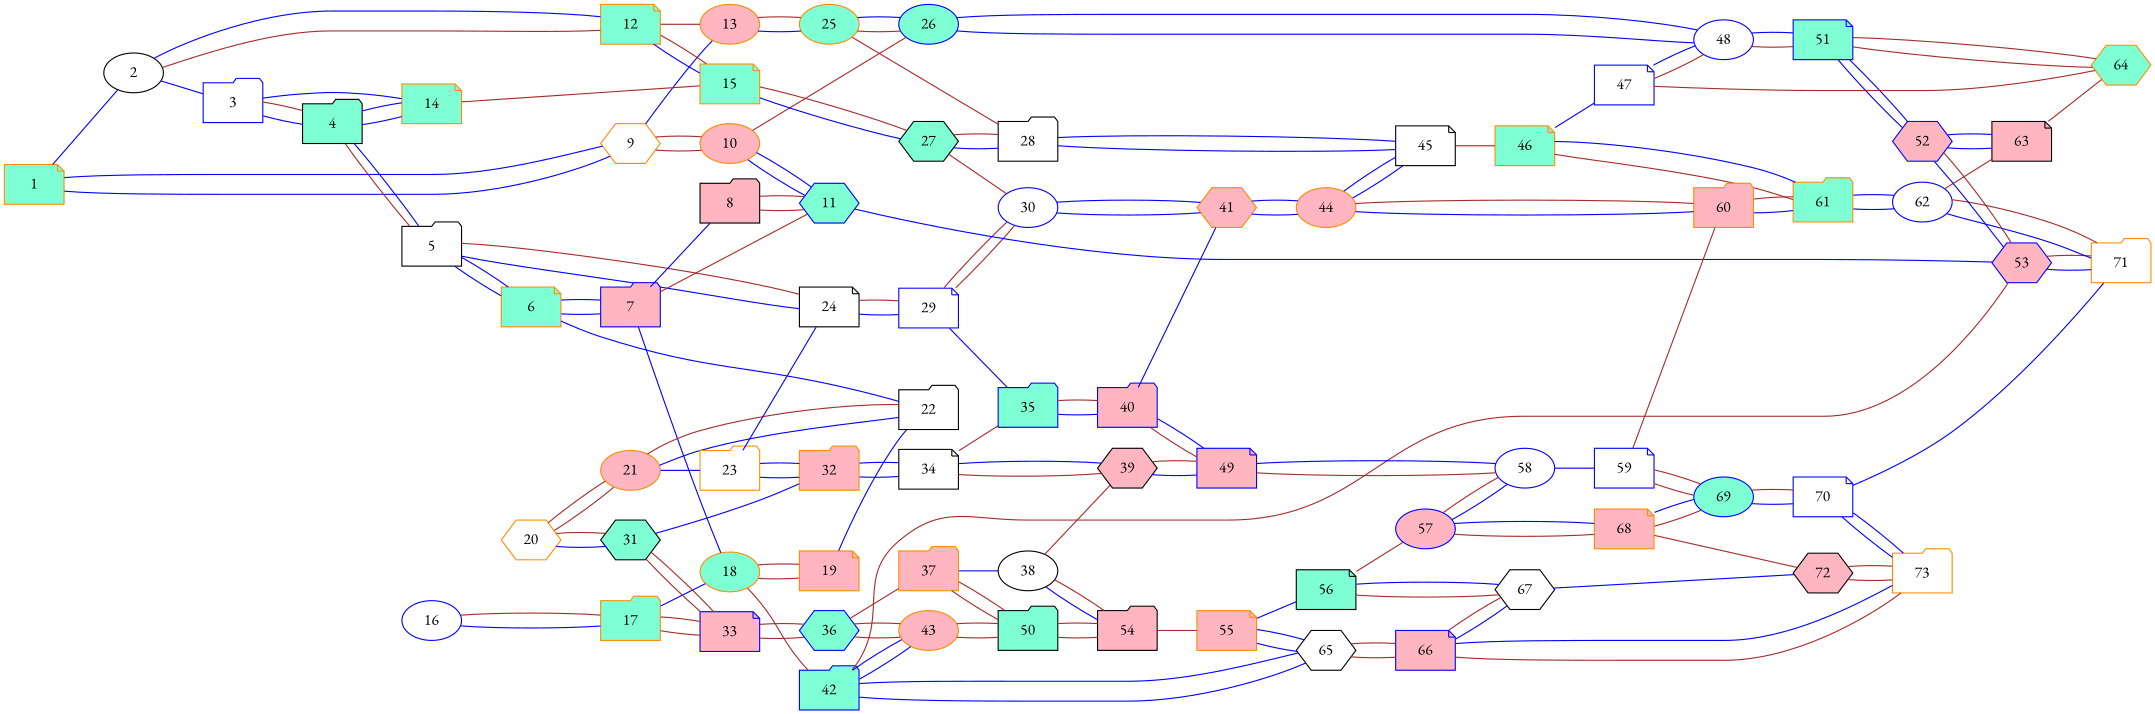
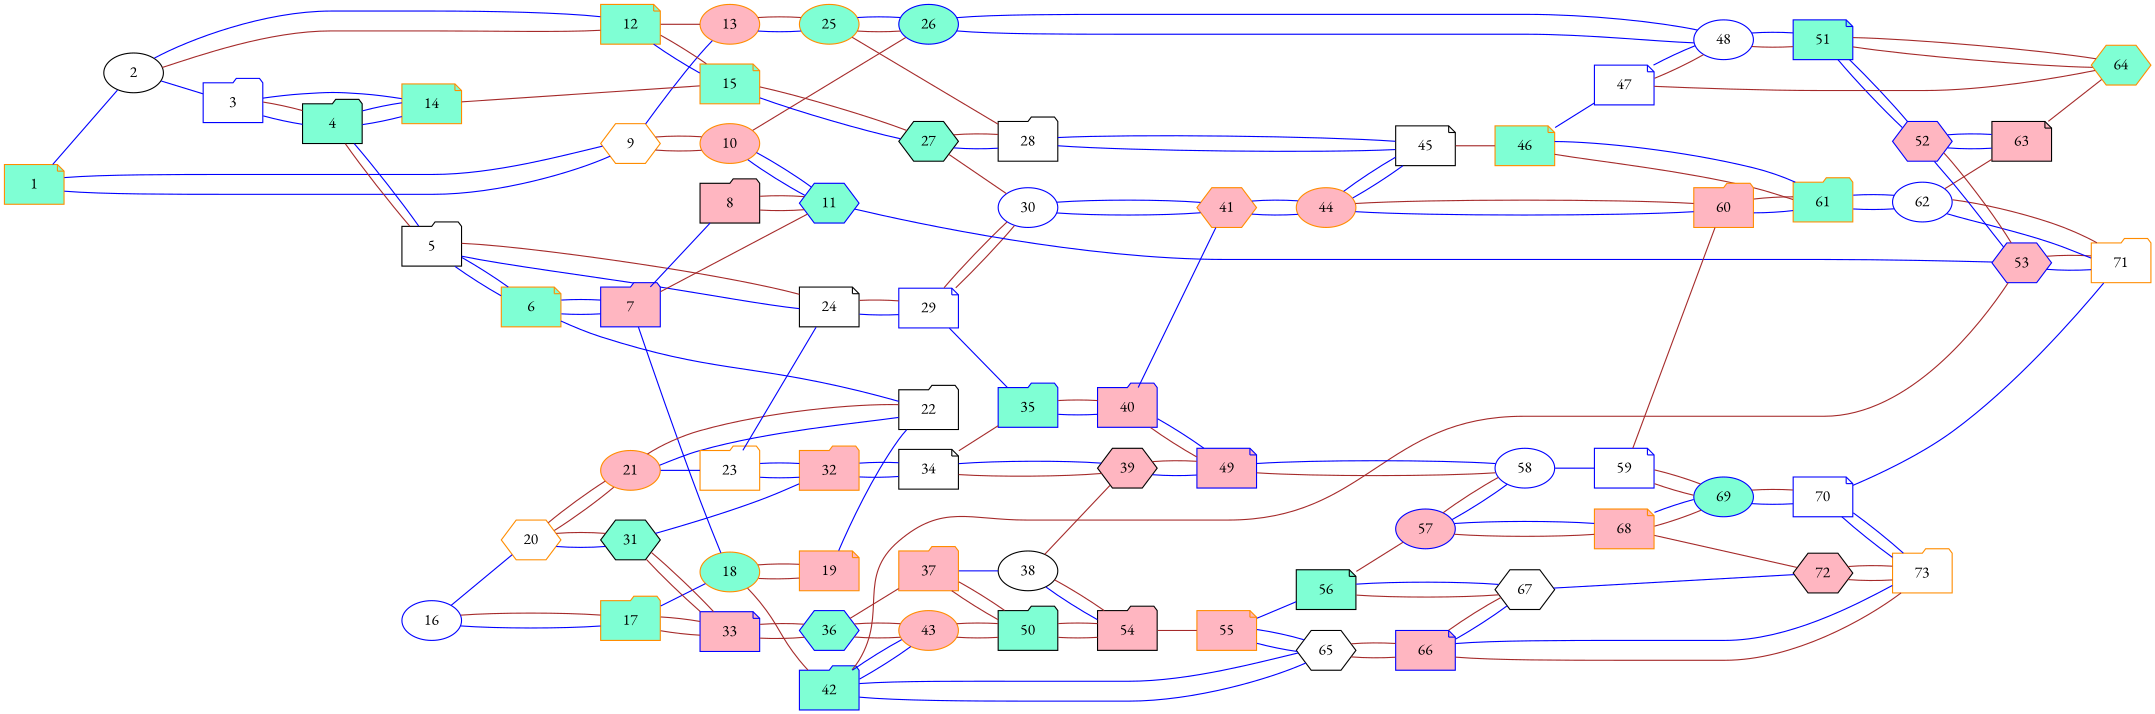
edge "20" -- "16": added
